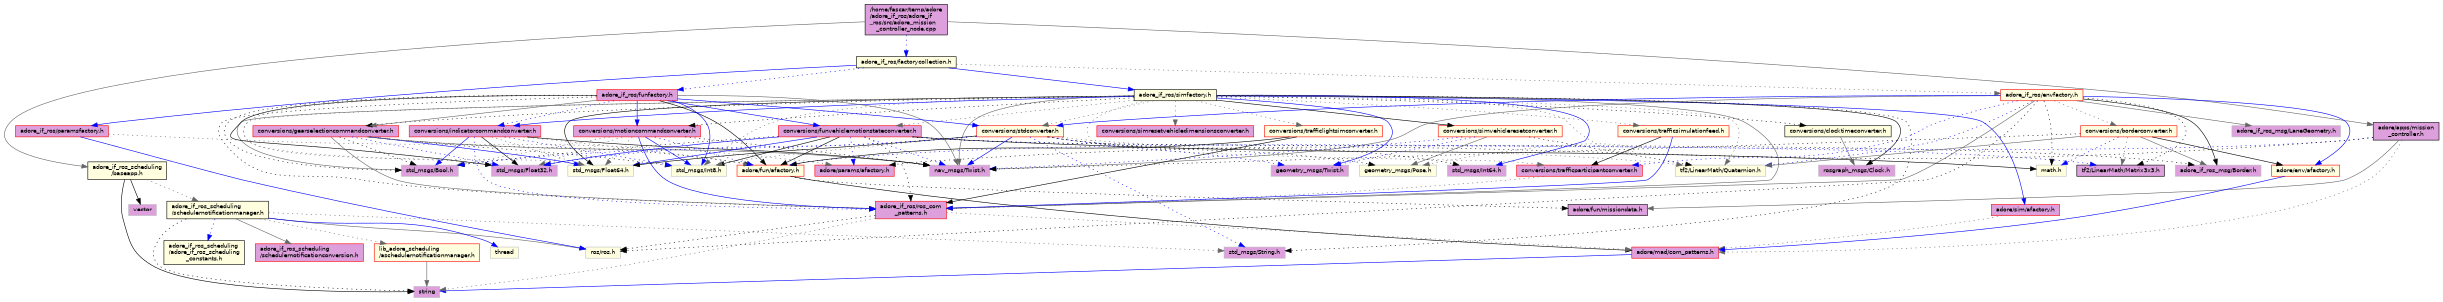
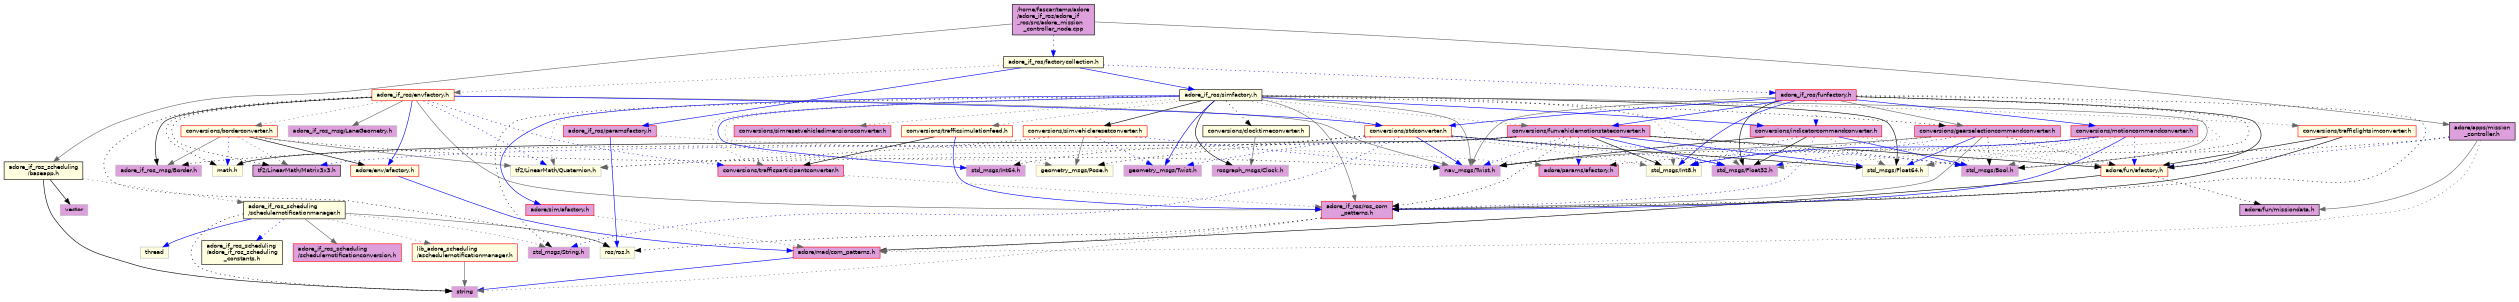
edge "adore_if_ros/simfactory.h" -> "conversions/motioncommandconverter.h": removed
